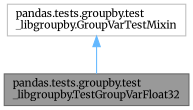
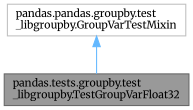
node "pandas.tests.groupby.test _libgroupby.GroupVarTestMixin": label "pandas.tests.groupby.test _libgroupby.GroupVarTestMixin" -> "pandas.pandas.groupby.test _libgroupby.GroupVarTestMixin"
